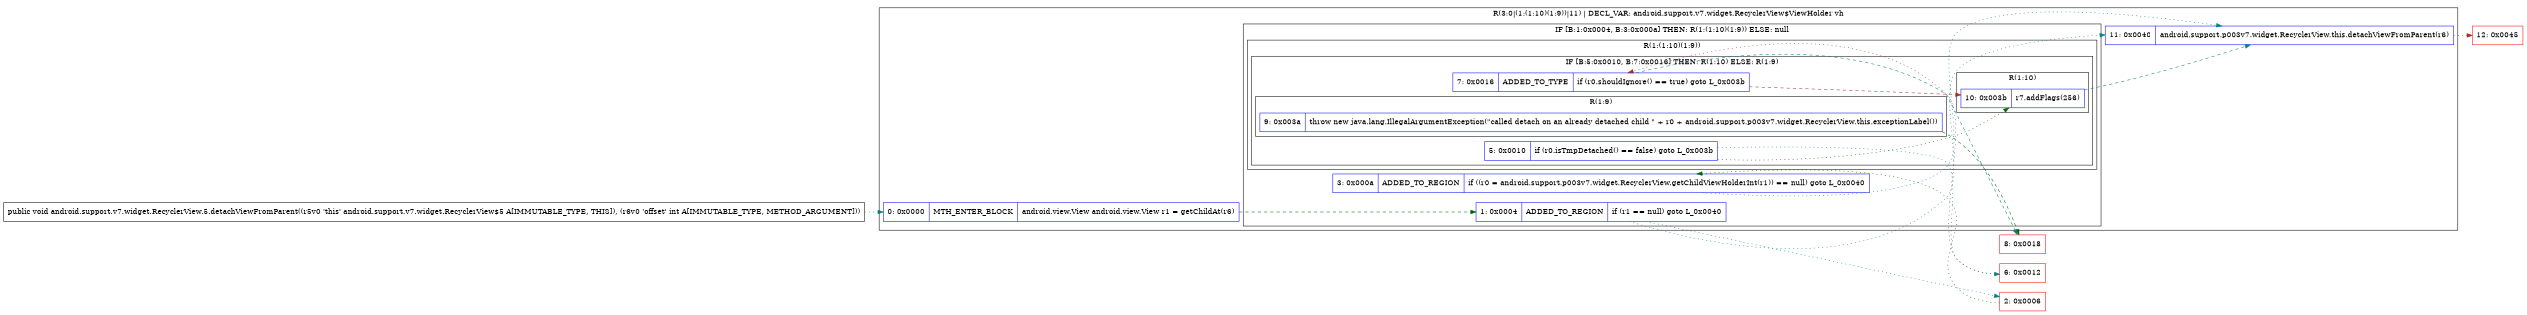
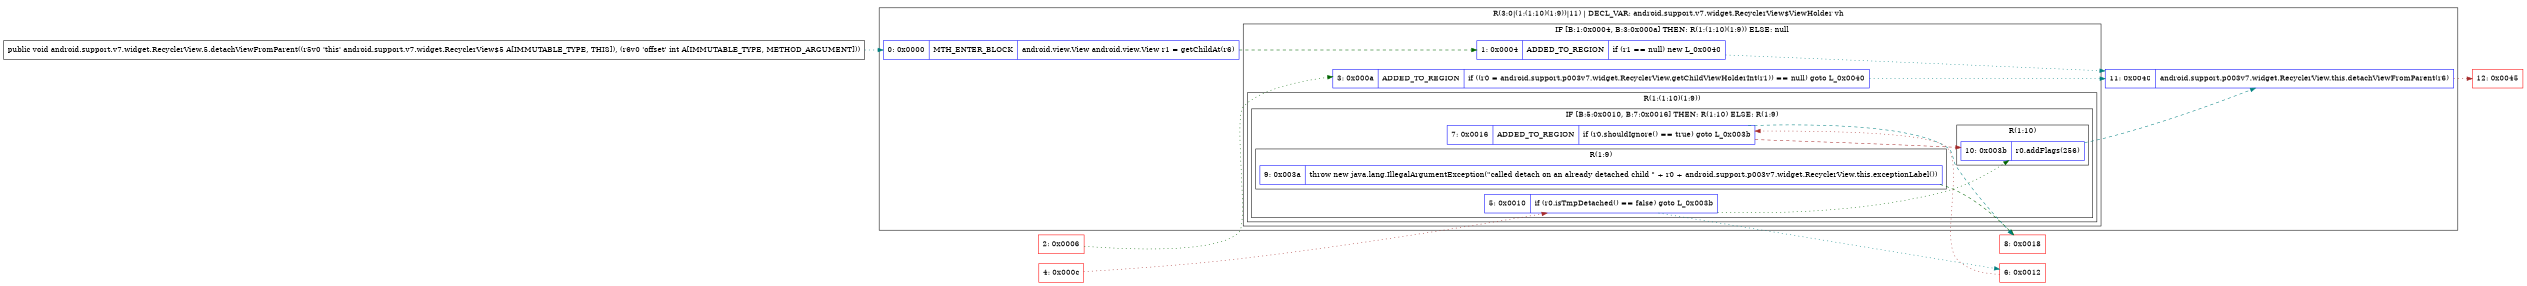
node "7: 0x0016": text "ADDED_TO_TYPE" -> "ADDED_TO_REGION"
node "10: 0x003b": text "r7.addFlags(256)" -> "r0.addFlags(256)"
node "1: 0x0004": text "if (r1 == null) goto L_0x0040" -> "if (r1 == null) new L_0x0040"
edge "1: 0x0004" -> "2: 0x0006": removed
node "4: 0x000c": added
